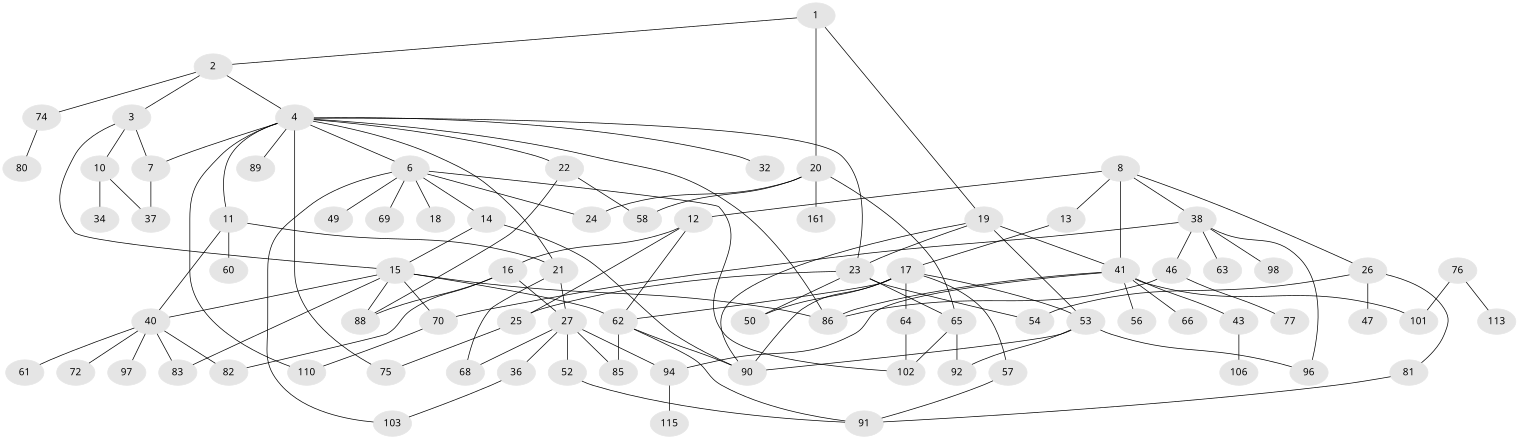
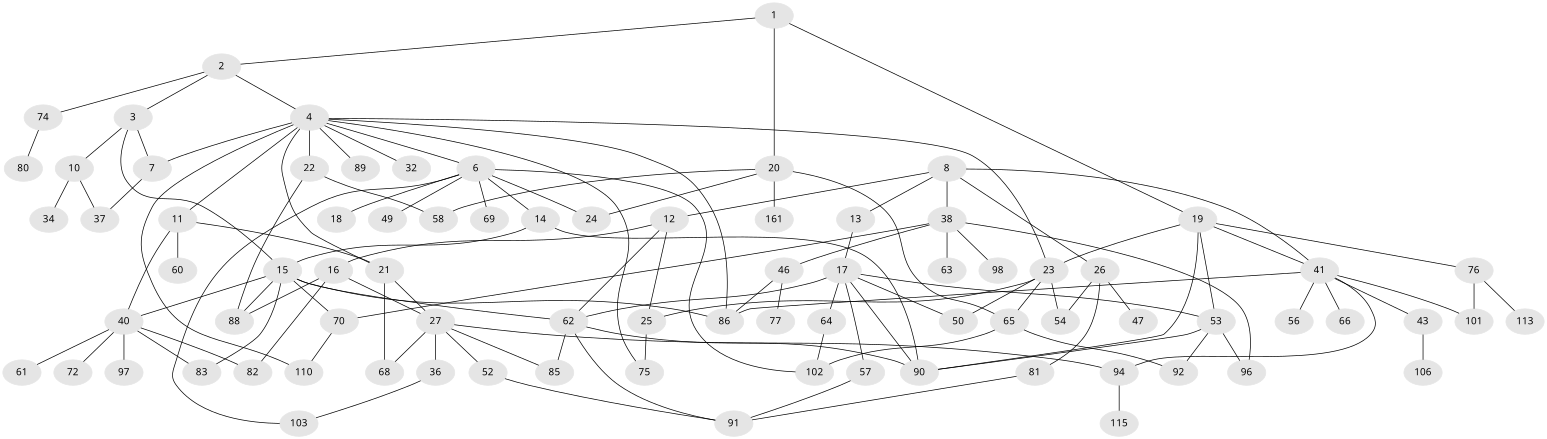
edge "19" -- "76": added
